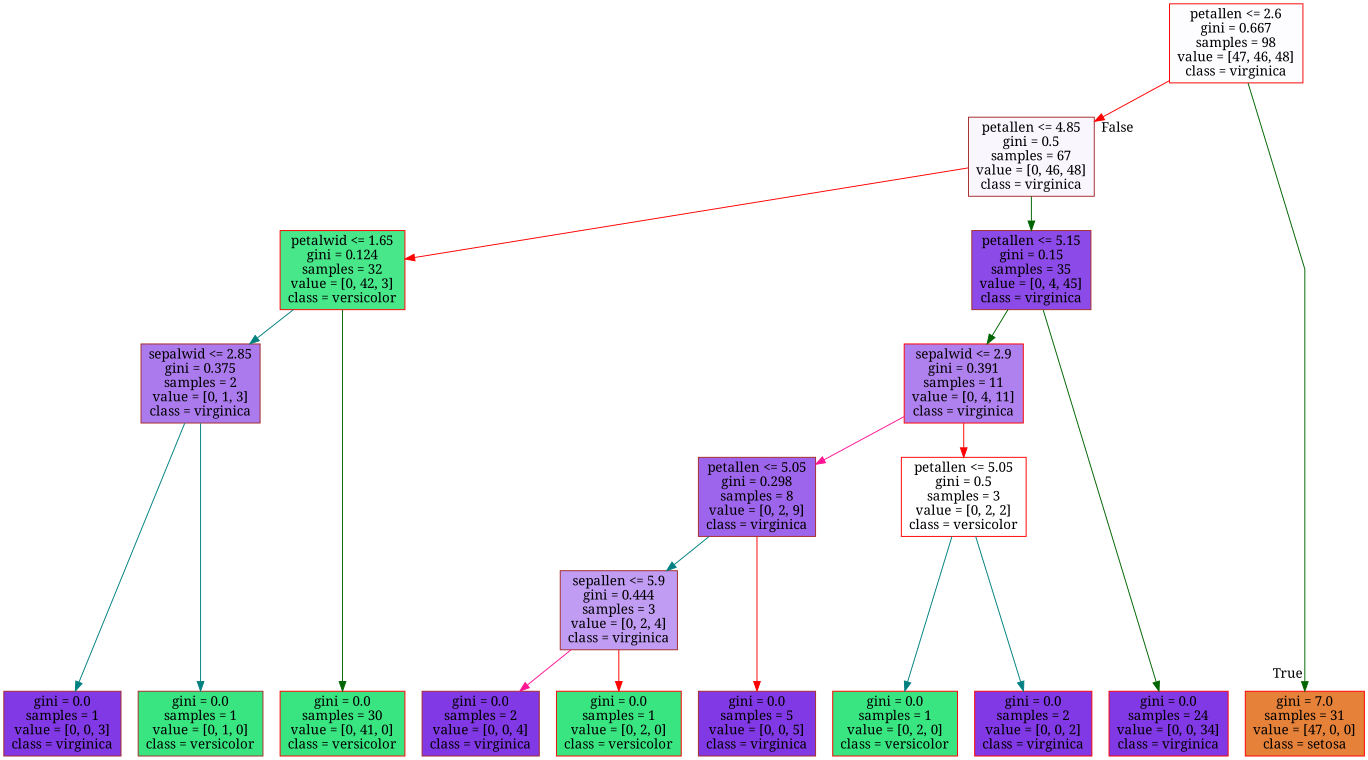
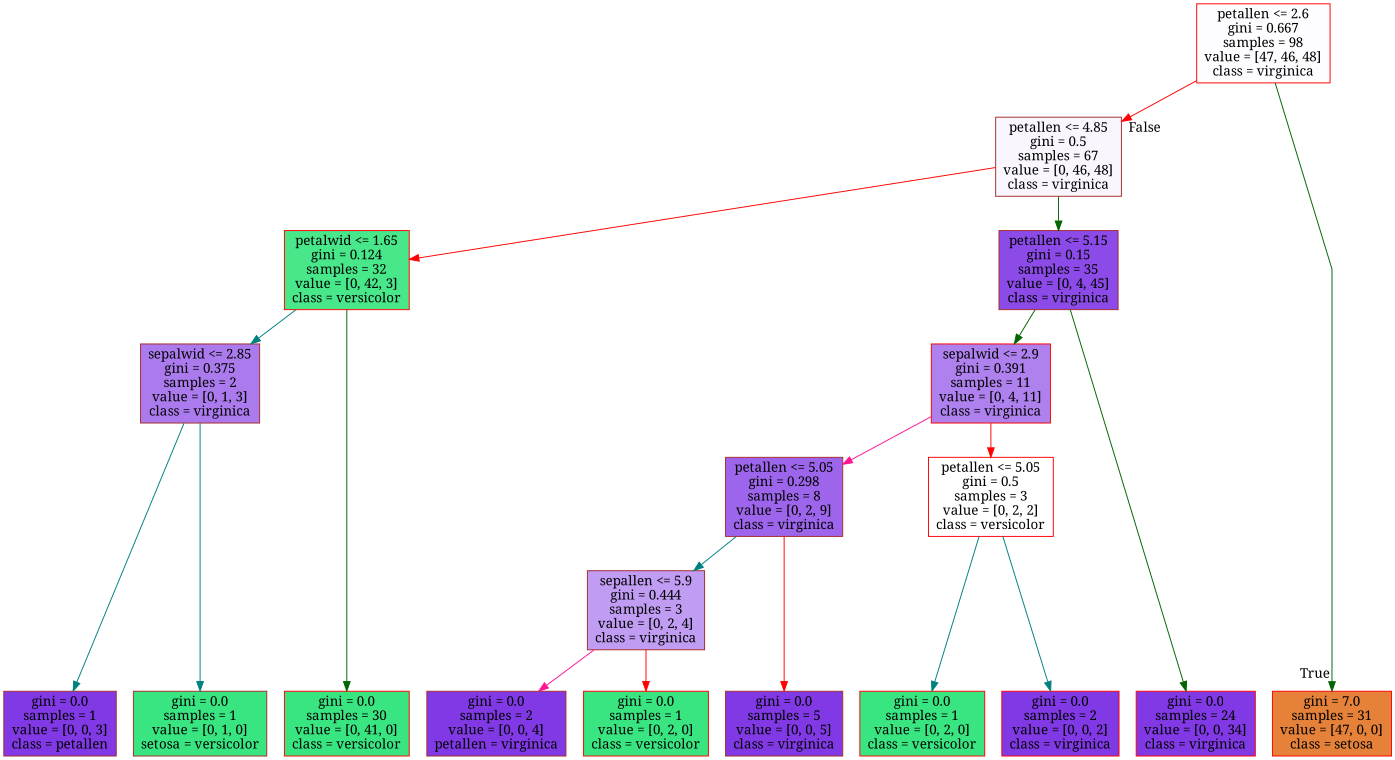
node "gini = 0.0 samples = 1 value = [0, 0, 3] class = virginica": label "gini = 0.0 samples = 1 value = [0, 0, 3] class = virginica" -> "gini = 0.0 samples = 1 value = [0, 0, 3] class = petallen"
node "gini = 0.0 samples = 1 value = [0, 1, 0] class = versicolor": label "gini = 0.0 samples = 1 value = [0, 1, 0] class = versicolor" -> "gini = 0.0 samples = 1 value = [0, 1, 0] setosa = versicolor"
node "gini = 0.0 samples = 2 value = [0, 0, 4] class = virginica": label "gini = 0.0 samples = 2 value = [0, 0, 4] class = virginica" -> "gini = 0.0 samples = 2 value = [0, 0, 4] petallen = virginica"
